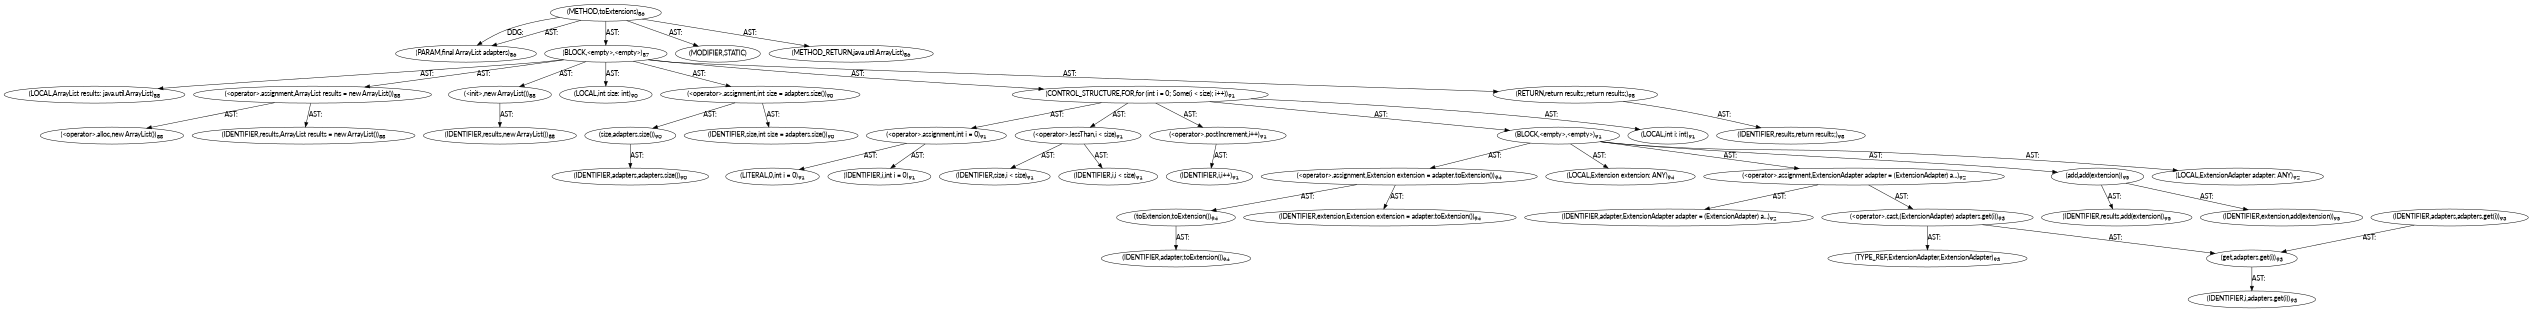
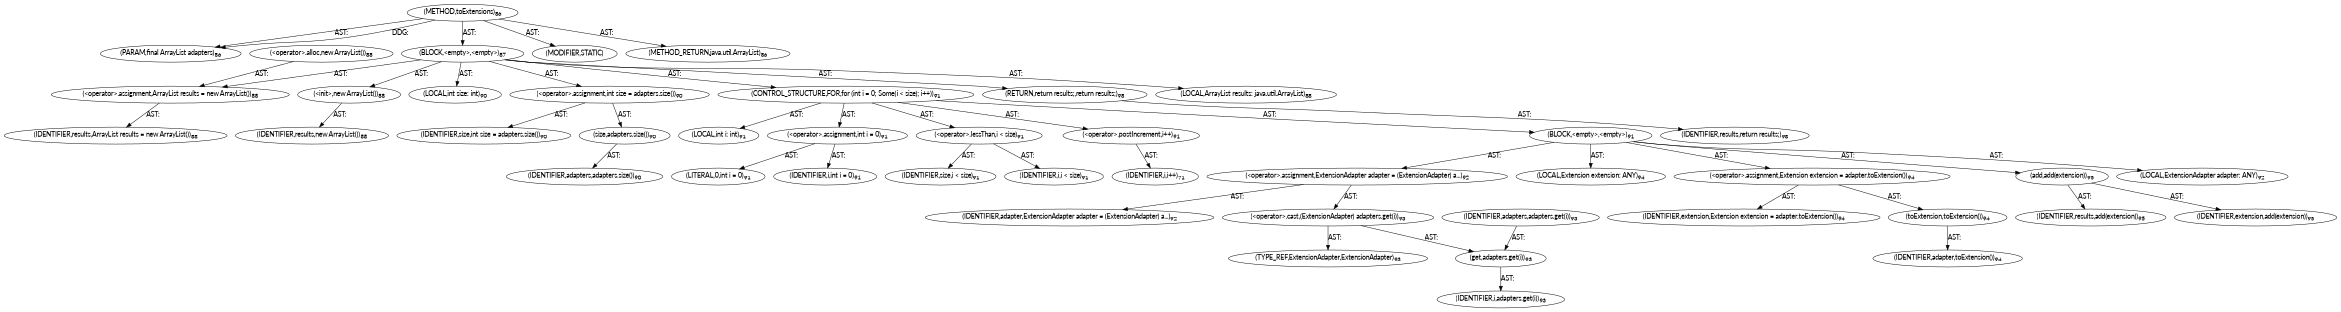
edge "(<operator>.assignment,ArrayList results = new ArrayList())" -> "(<operator>.alloc,new ArrayList())": reversed
node "(IDENTIFIER,i,i++)": text "91" -> "71"
